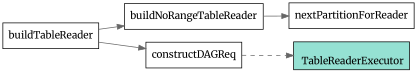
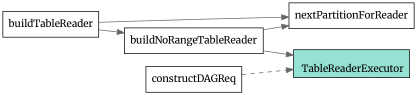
edge "buildTableReader" -> "constructDAGReq": now "buildTableReader" -> "nextPartitionForReader"
edge "buildNoRangeTableReader" -> "TableReaderExecutor": added
